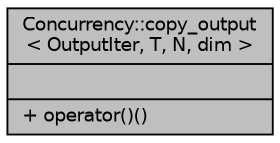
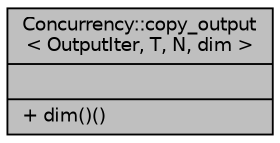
node "Concurrency::copy_output": text "+ operator()()" -> "+ dim()()"
